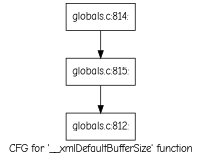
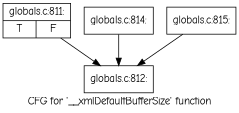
node "globals.c:811:": added
edge "globals.c:814:" -> "globals.c:815:": now "globals.c:814:" -> "globals.c:812:"
